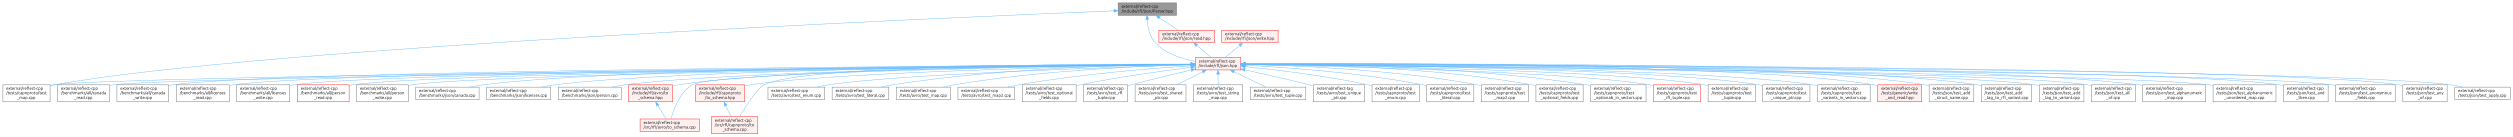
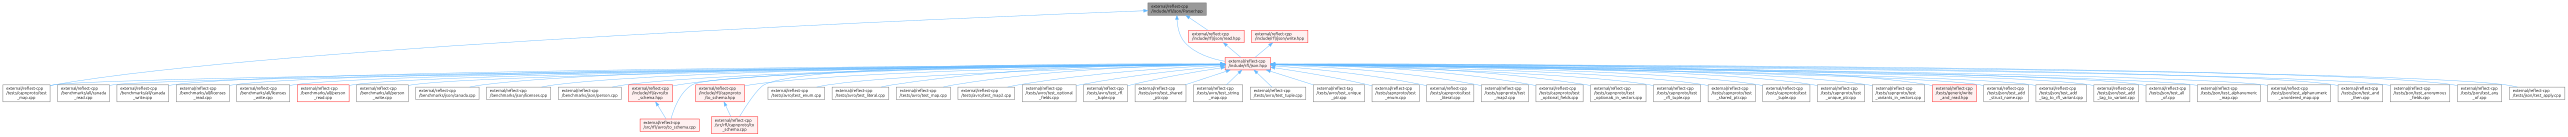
node "external/reflect-cpp /tests/capnproto/test _rfl_tuple.cpp": color red -> grey40
node "external/reflect-cpp /tests/capnproto/test _shared_ptr.cpp": added
